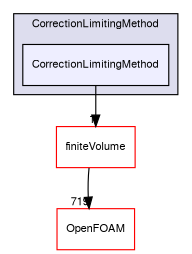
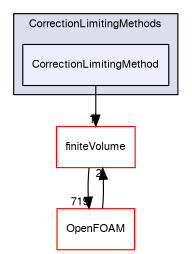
cluster "CorrectionLimitingMethod": label "CorrectionLimitingMethod" -> "CorrectionLimitingMethods"
edge "OpenFOAM" -> "finiteVolume": added
